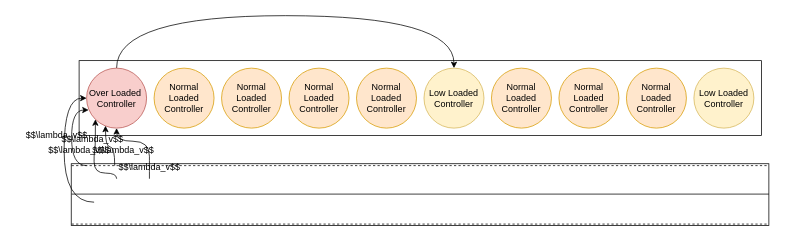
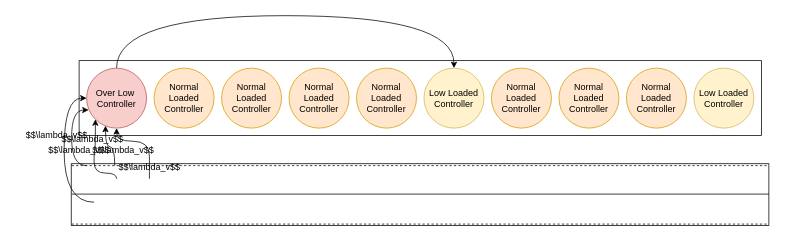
node "Over Loaded Controller": label "Over Loaded Controller" -> "Over Low Controller"
